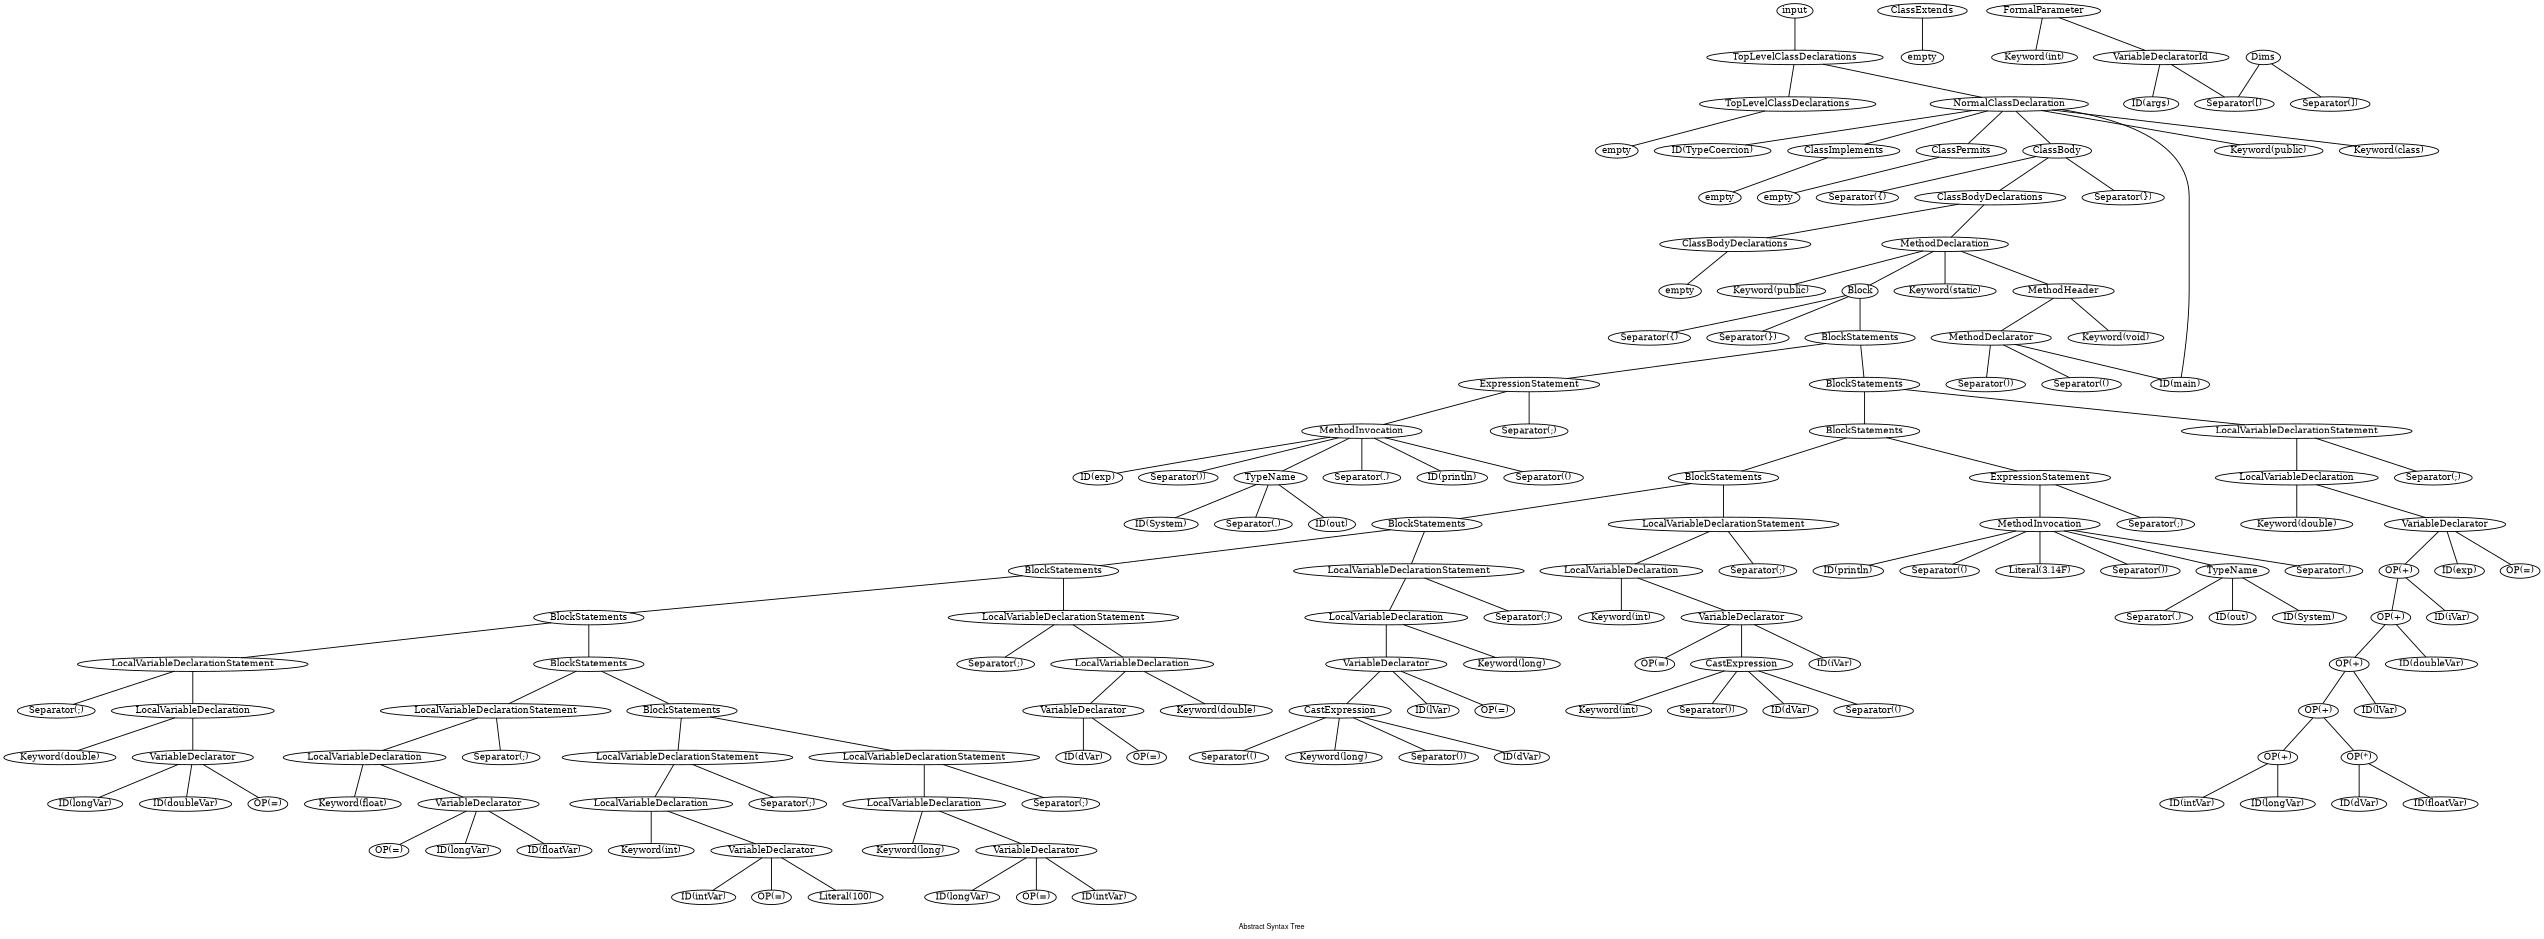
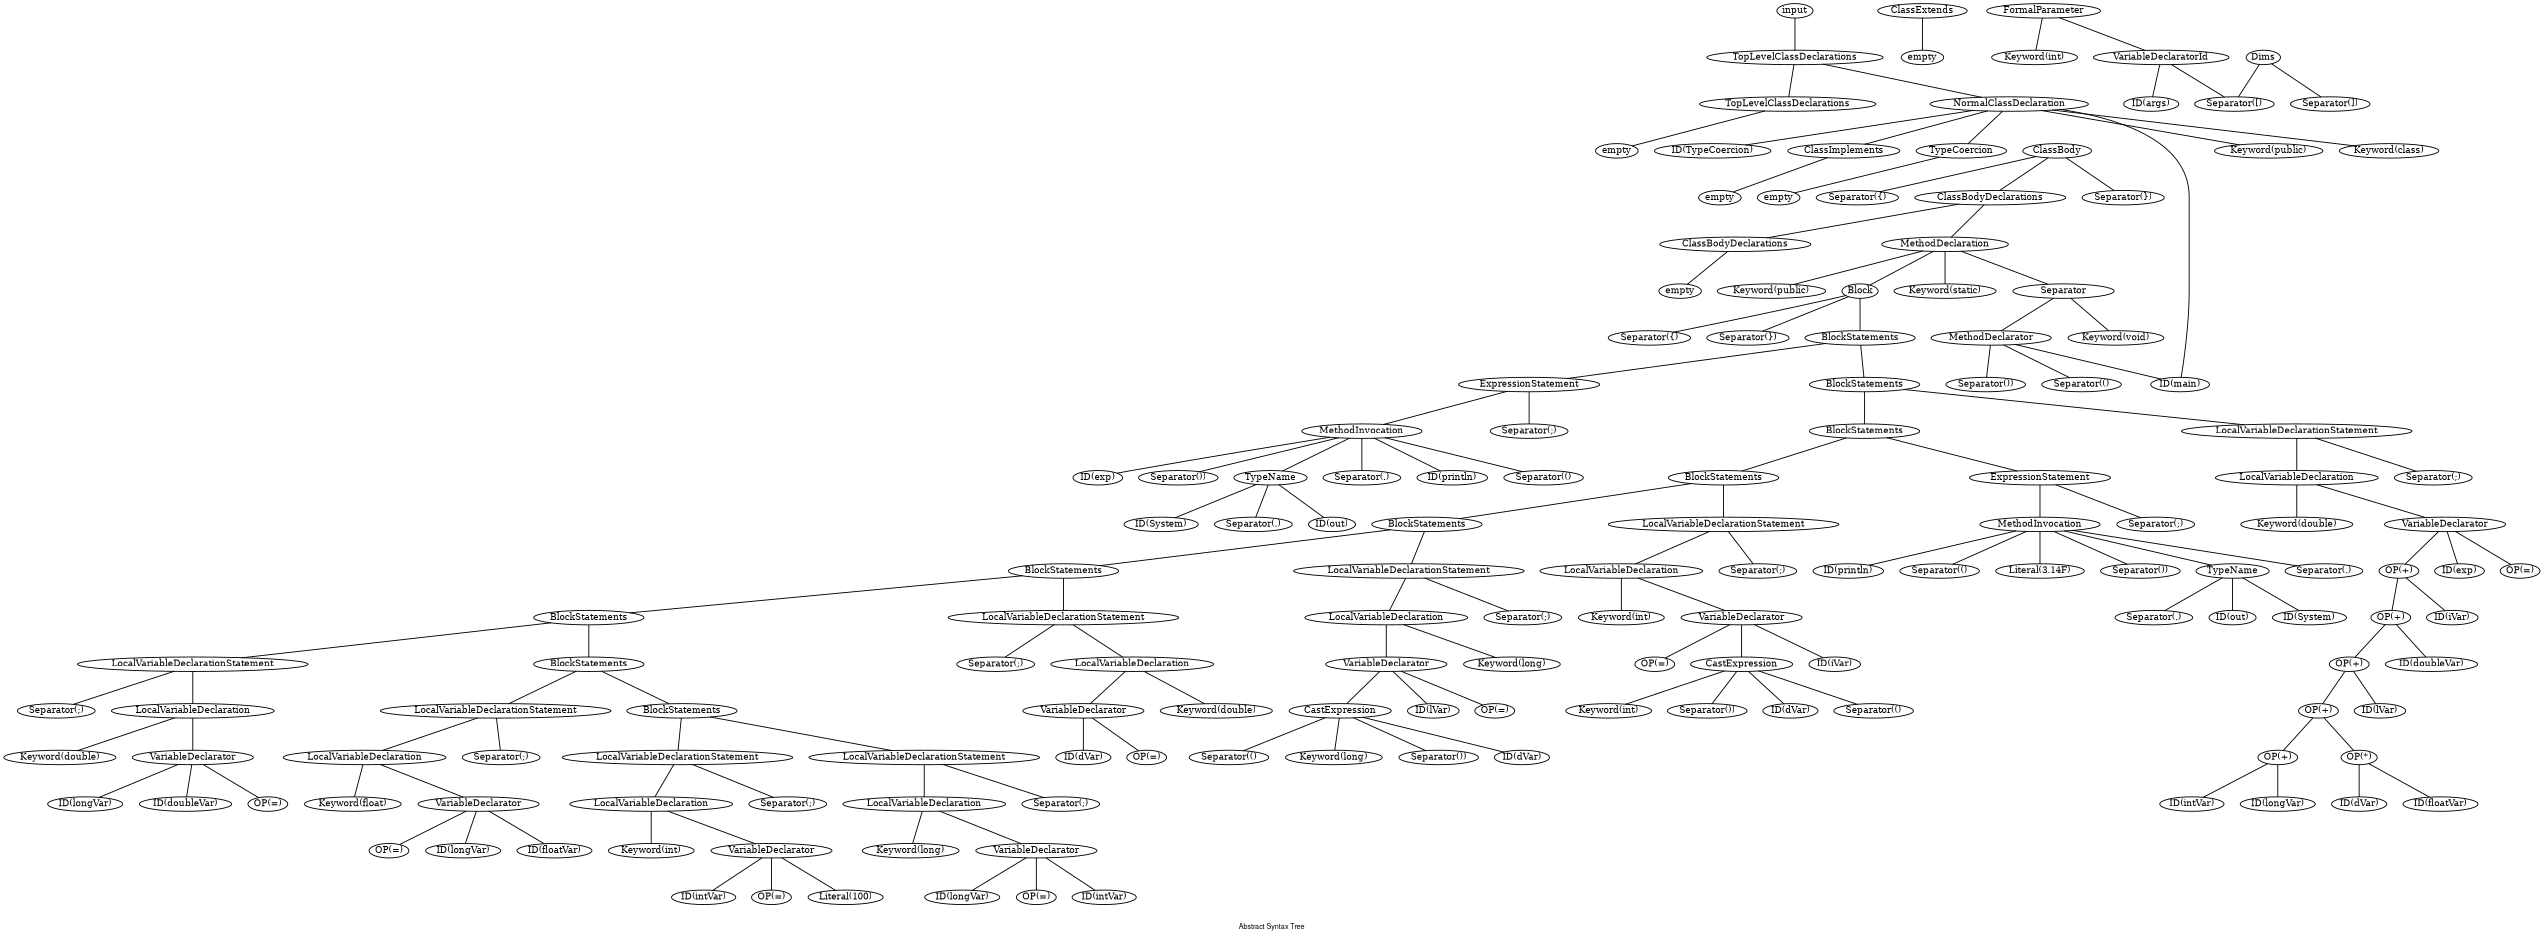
edge "NormalClassDeclaration" -- "ClassBody": removed
node "ClassPermits": label "ClassPermits" -> "TypeCoercion"
node "MethodHeader": label "MethodHeader" -> "Separator"
